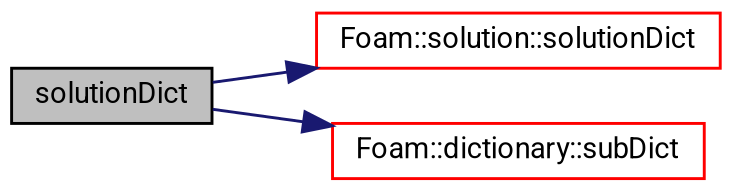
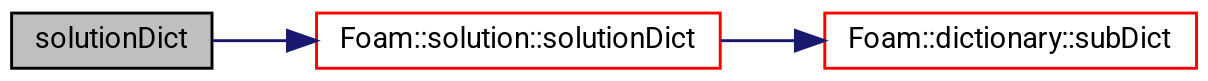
edge "solutionDict" -> "Foam::dictionary::subDict": now "Foam::solution::solutionDict" -> "Foam::dictionary::subDict"
